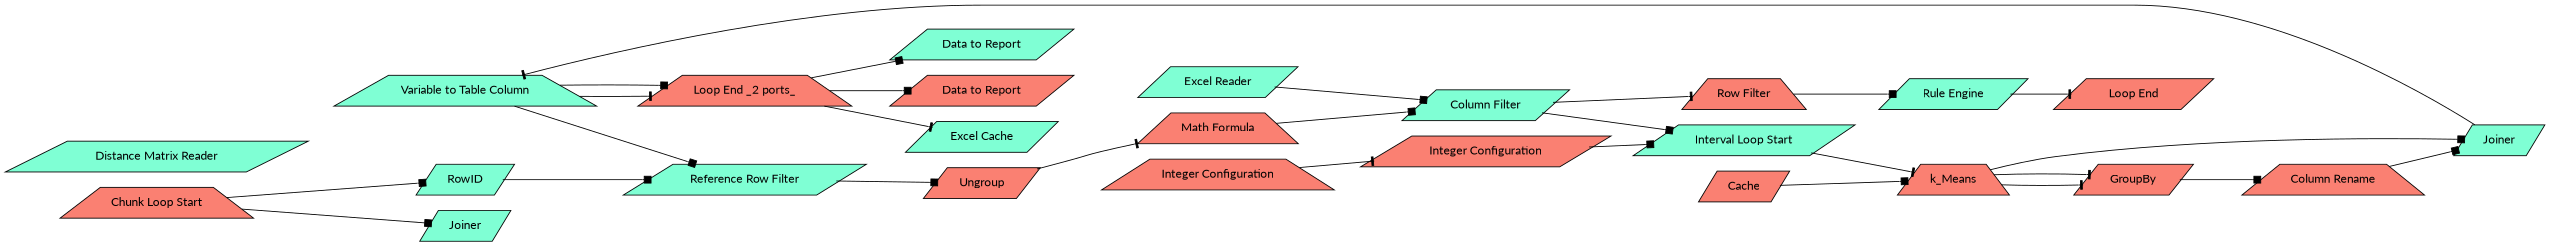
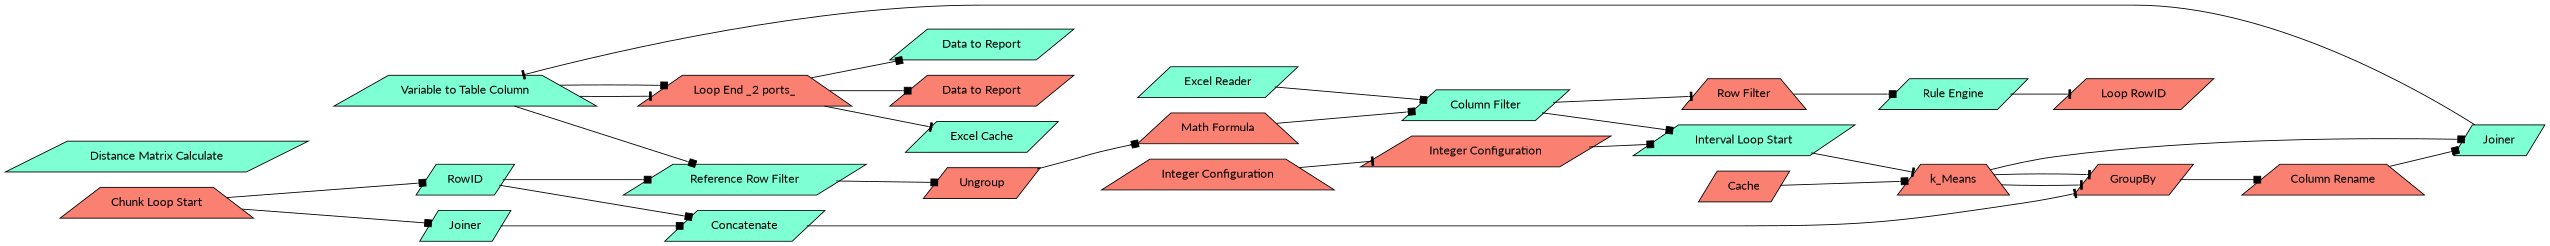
node "Loop End": label "Loop End" -> "Loop RowID"
edge "Ungroup" -> "Math Formula": arrowhead tee -> box
node "Distance Matrix Reader": label "Distance Matrix Reader" -> "Distance Matrix Calculate"
node "Concatenate": added
